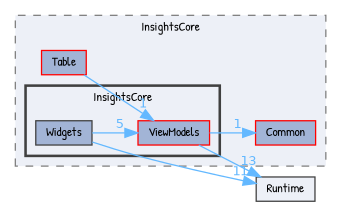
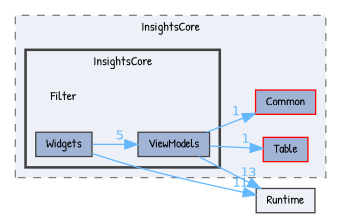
edge "Table" -> "ViewModels": reversed
node "Filter": added
node "ViewModels": color red -> grey25
